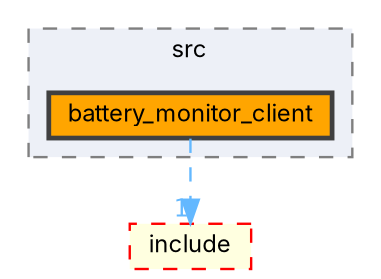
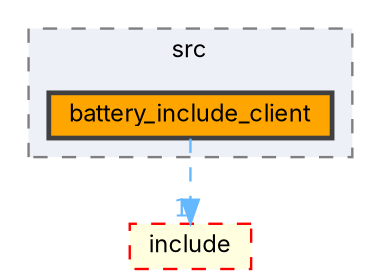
node "battery_monitor_client": label "battery_monitor_client" -> "battery_include_client"
